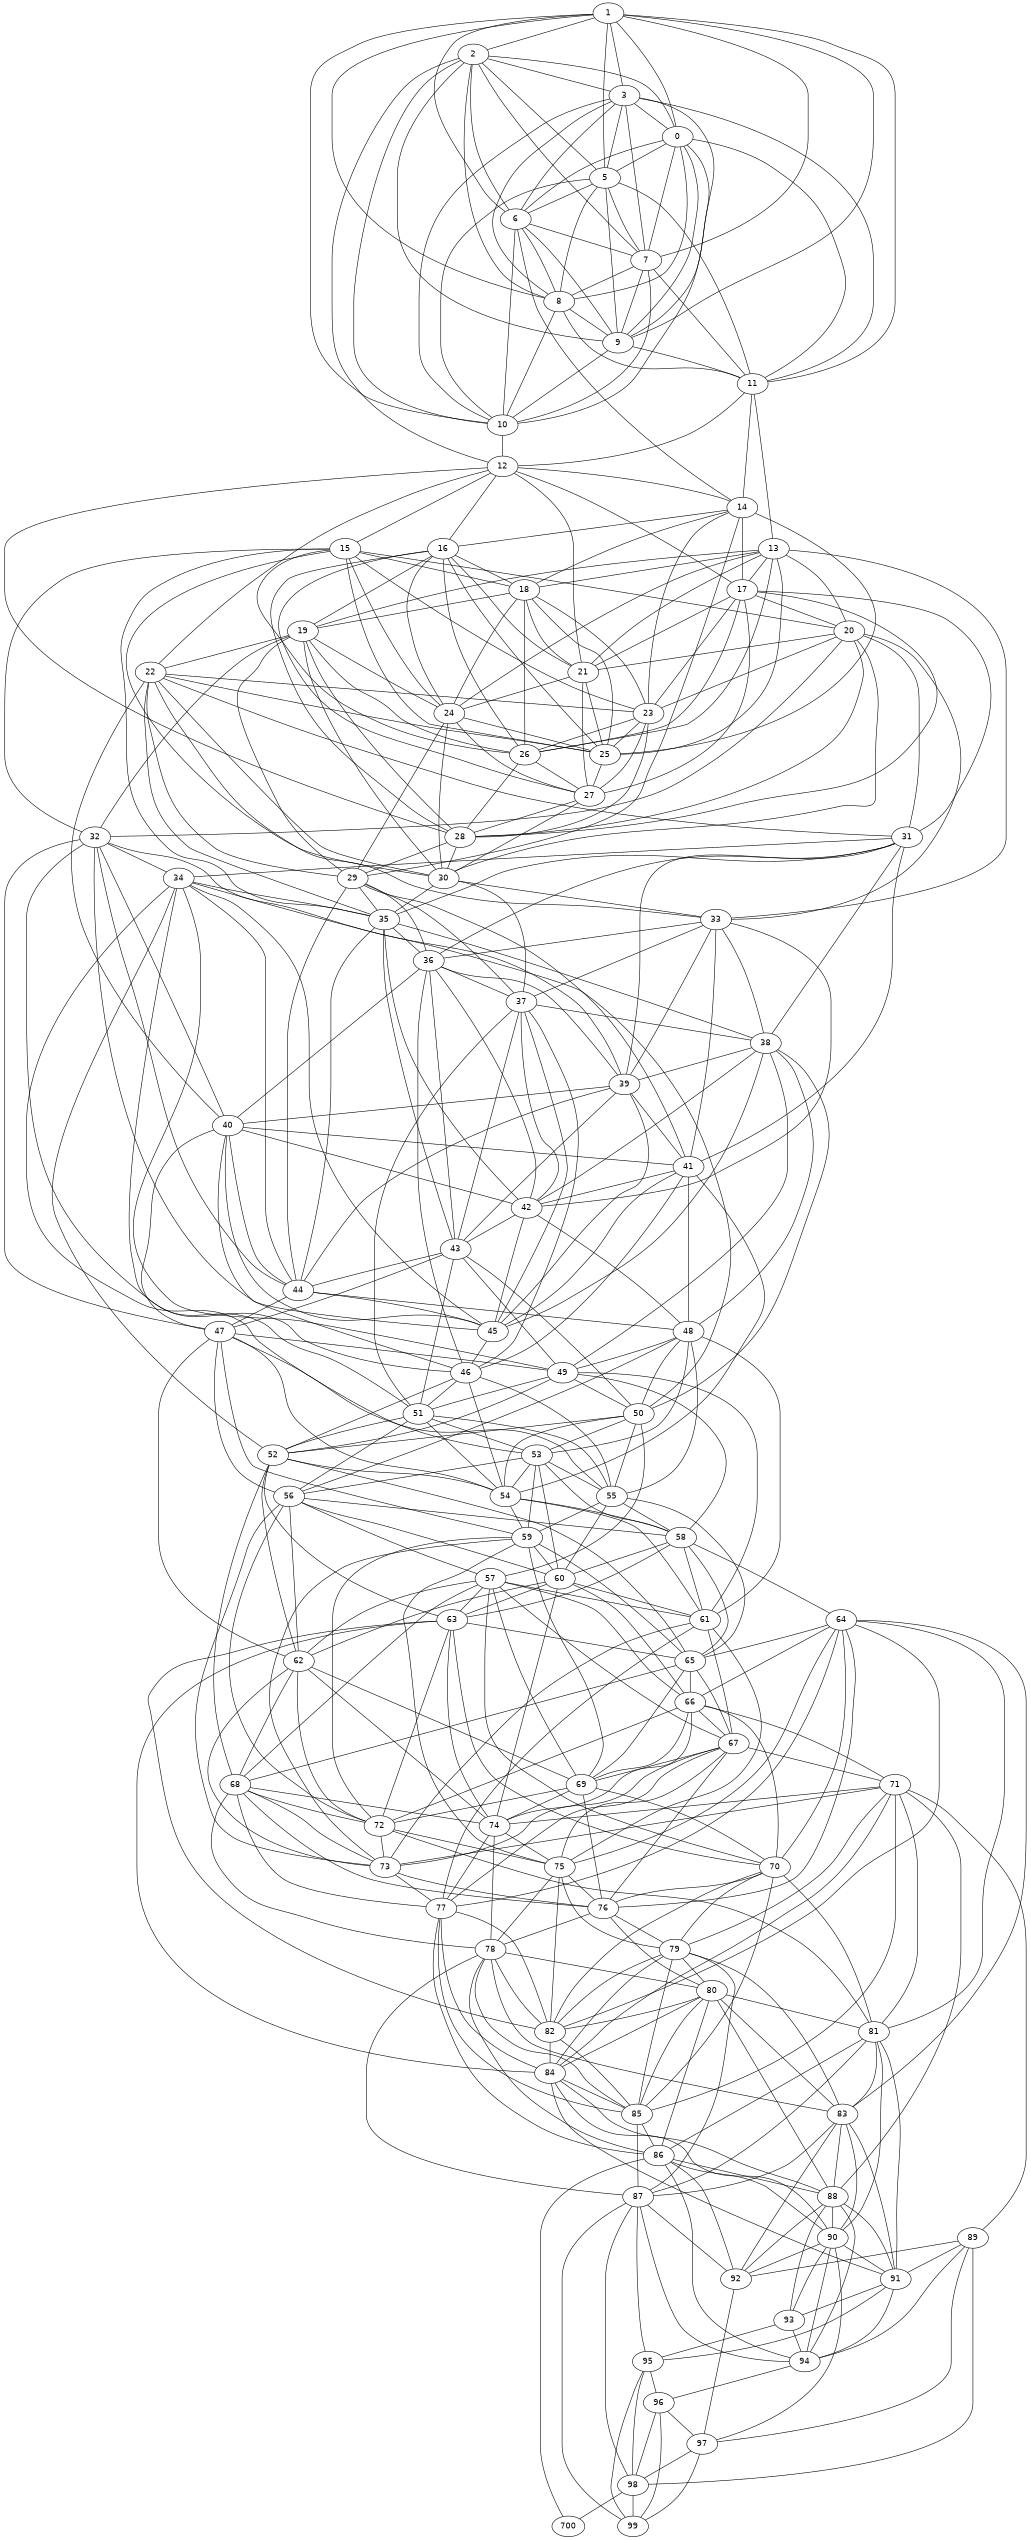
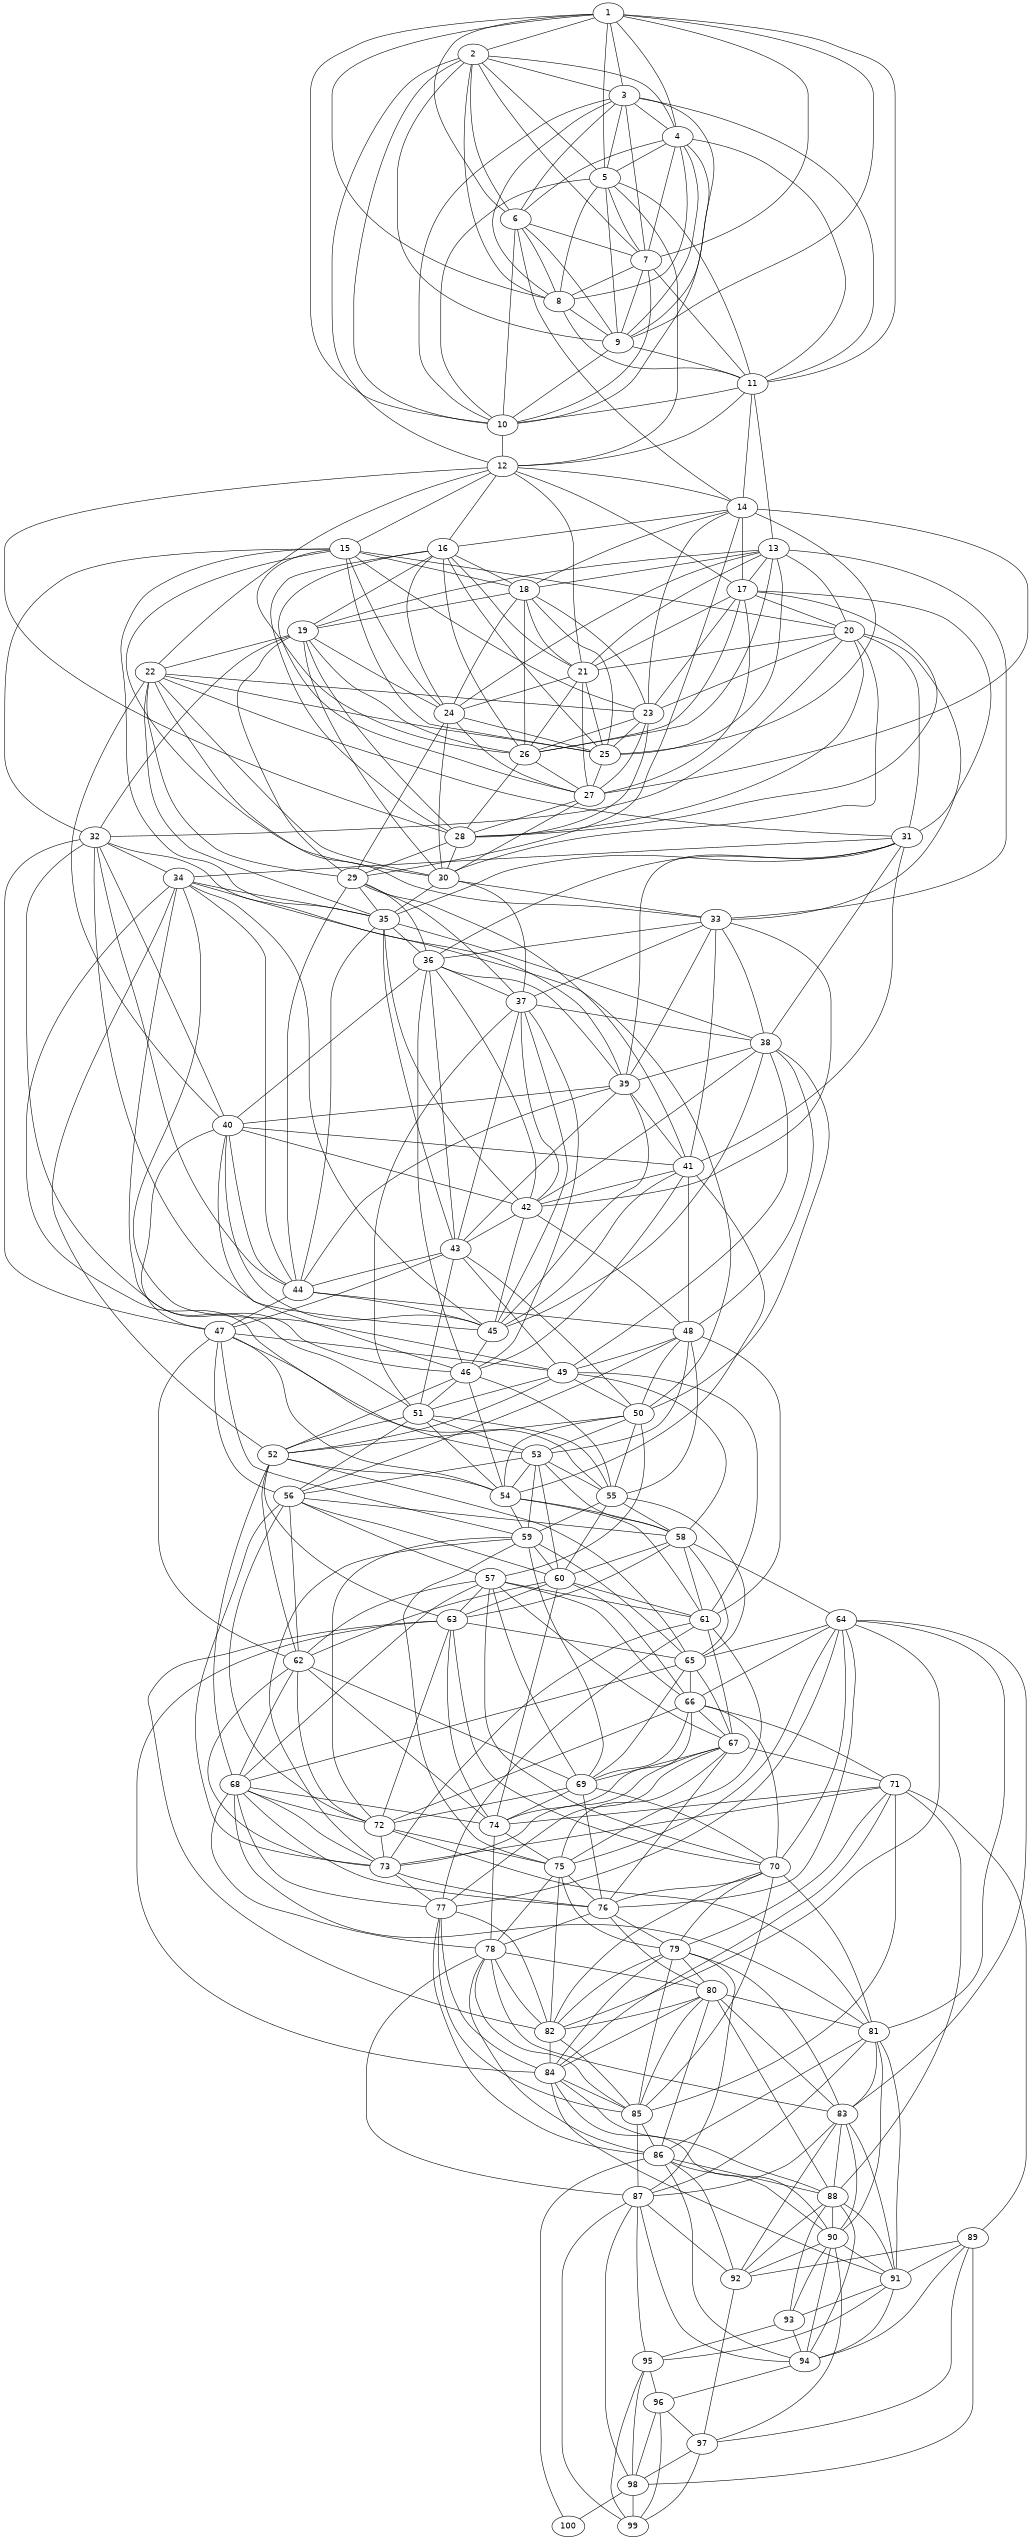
node "0": label "0" -> "4"
edge "5" -- "6": now "5" -- "12"
edge "8" -- "10": now "11" -- "10"
edge "14" -- "27": added
edge "21" -- "26": added
edge "74" -- "77": removed
edge "71" -- "81": now "68" -- "81"
node "700": label "700" -> "100"
